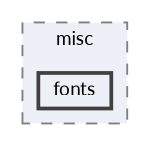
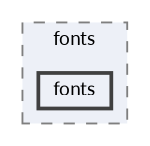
cluster "misc": label "misc" -> "fonts"
